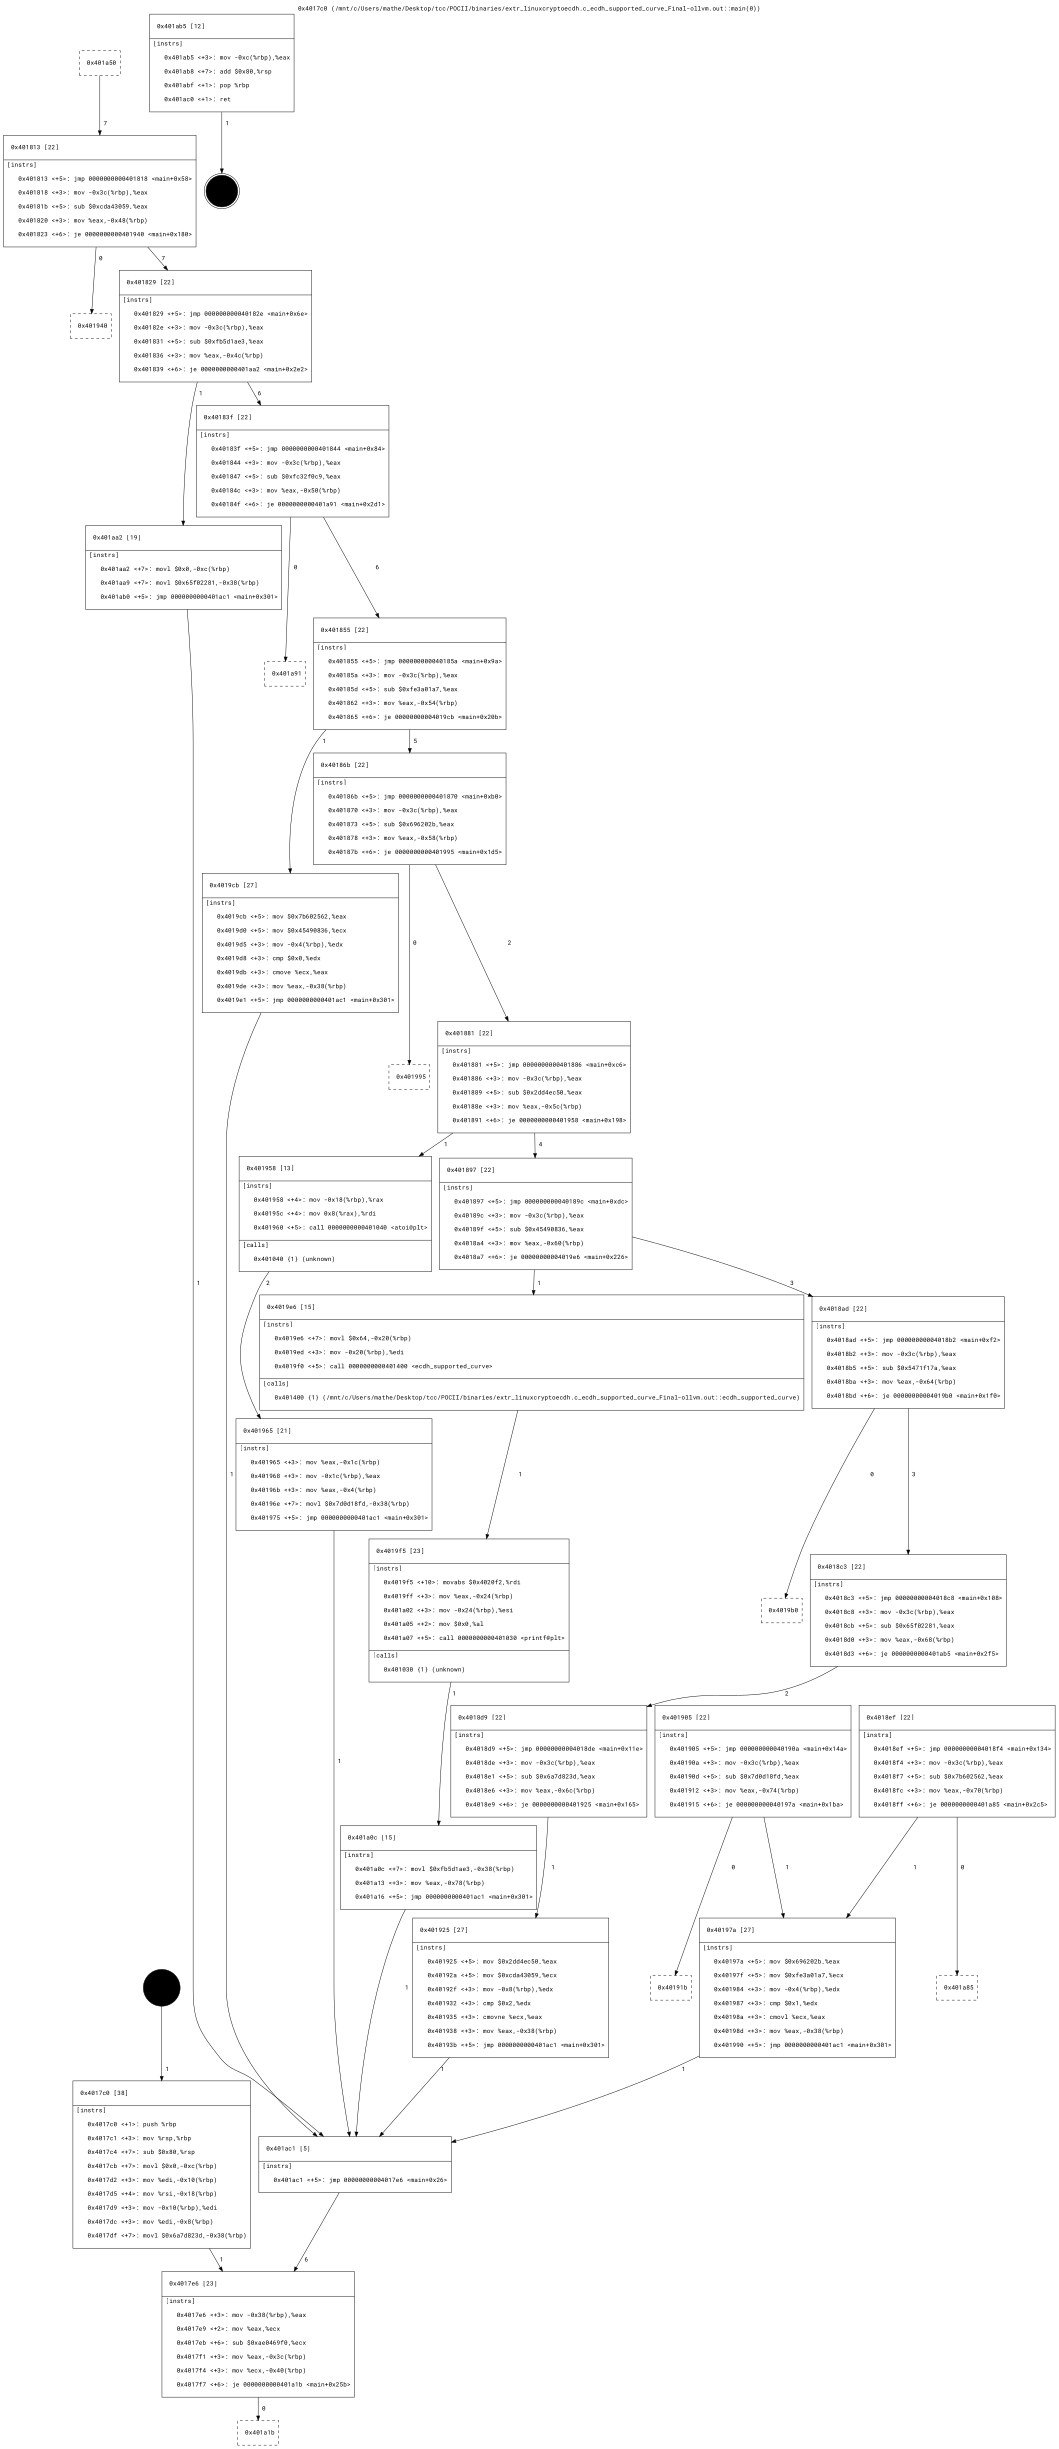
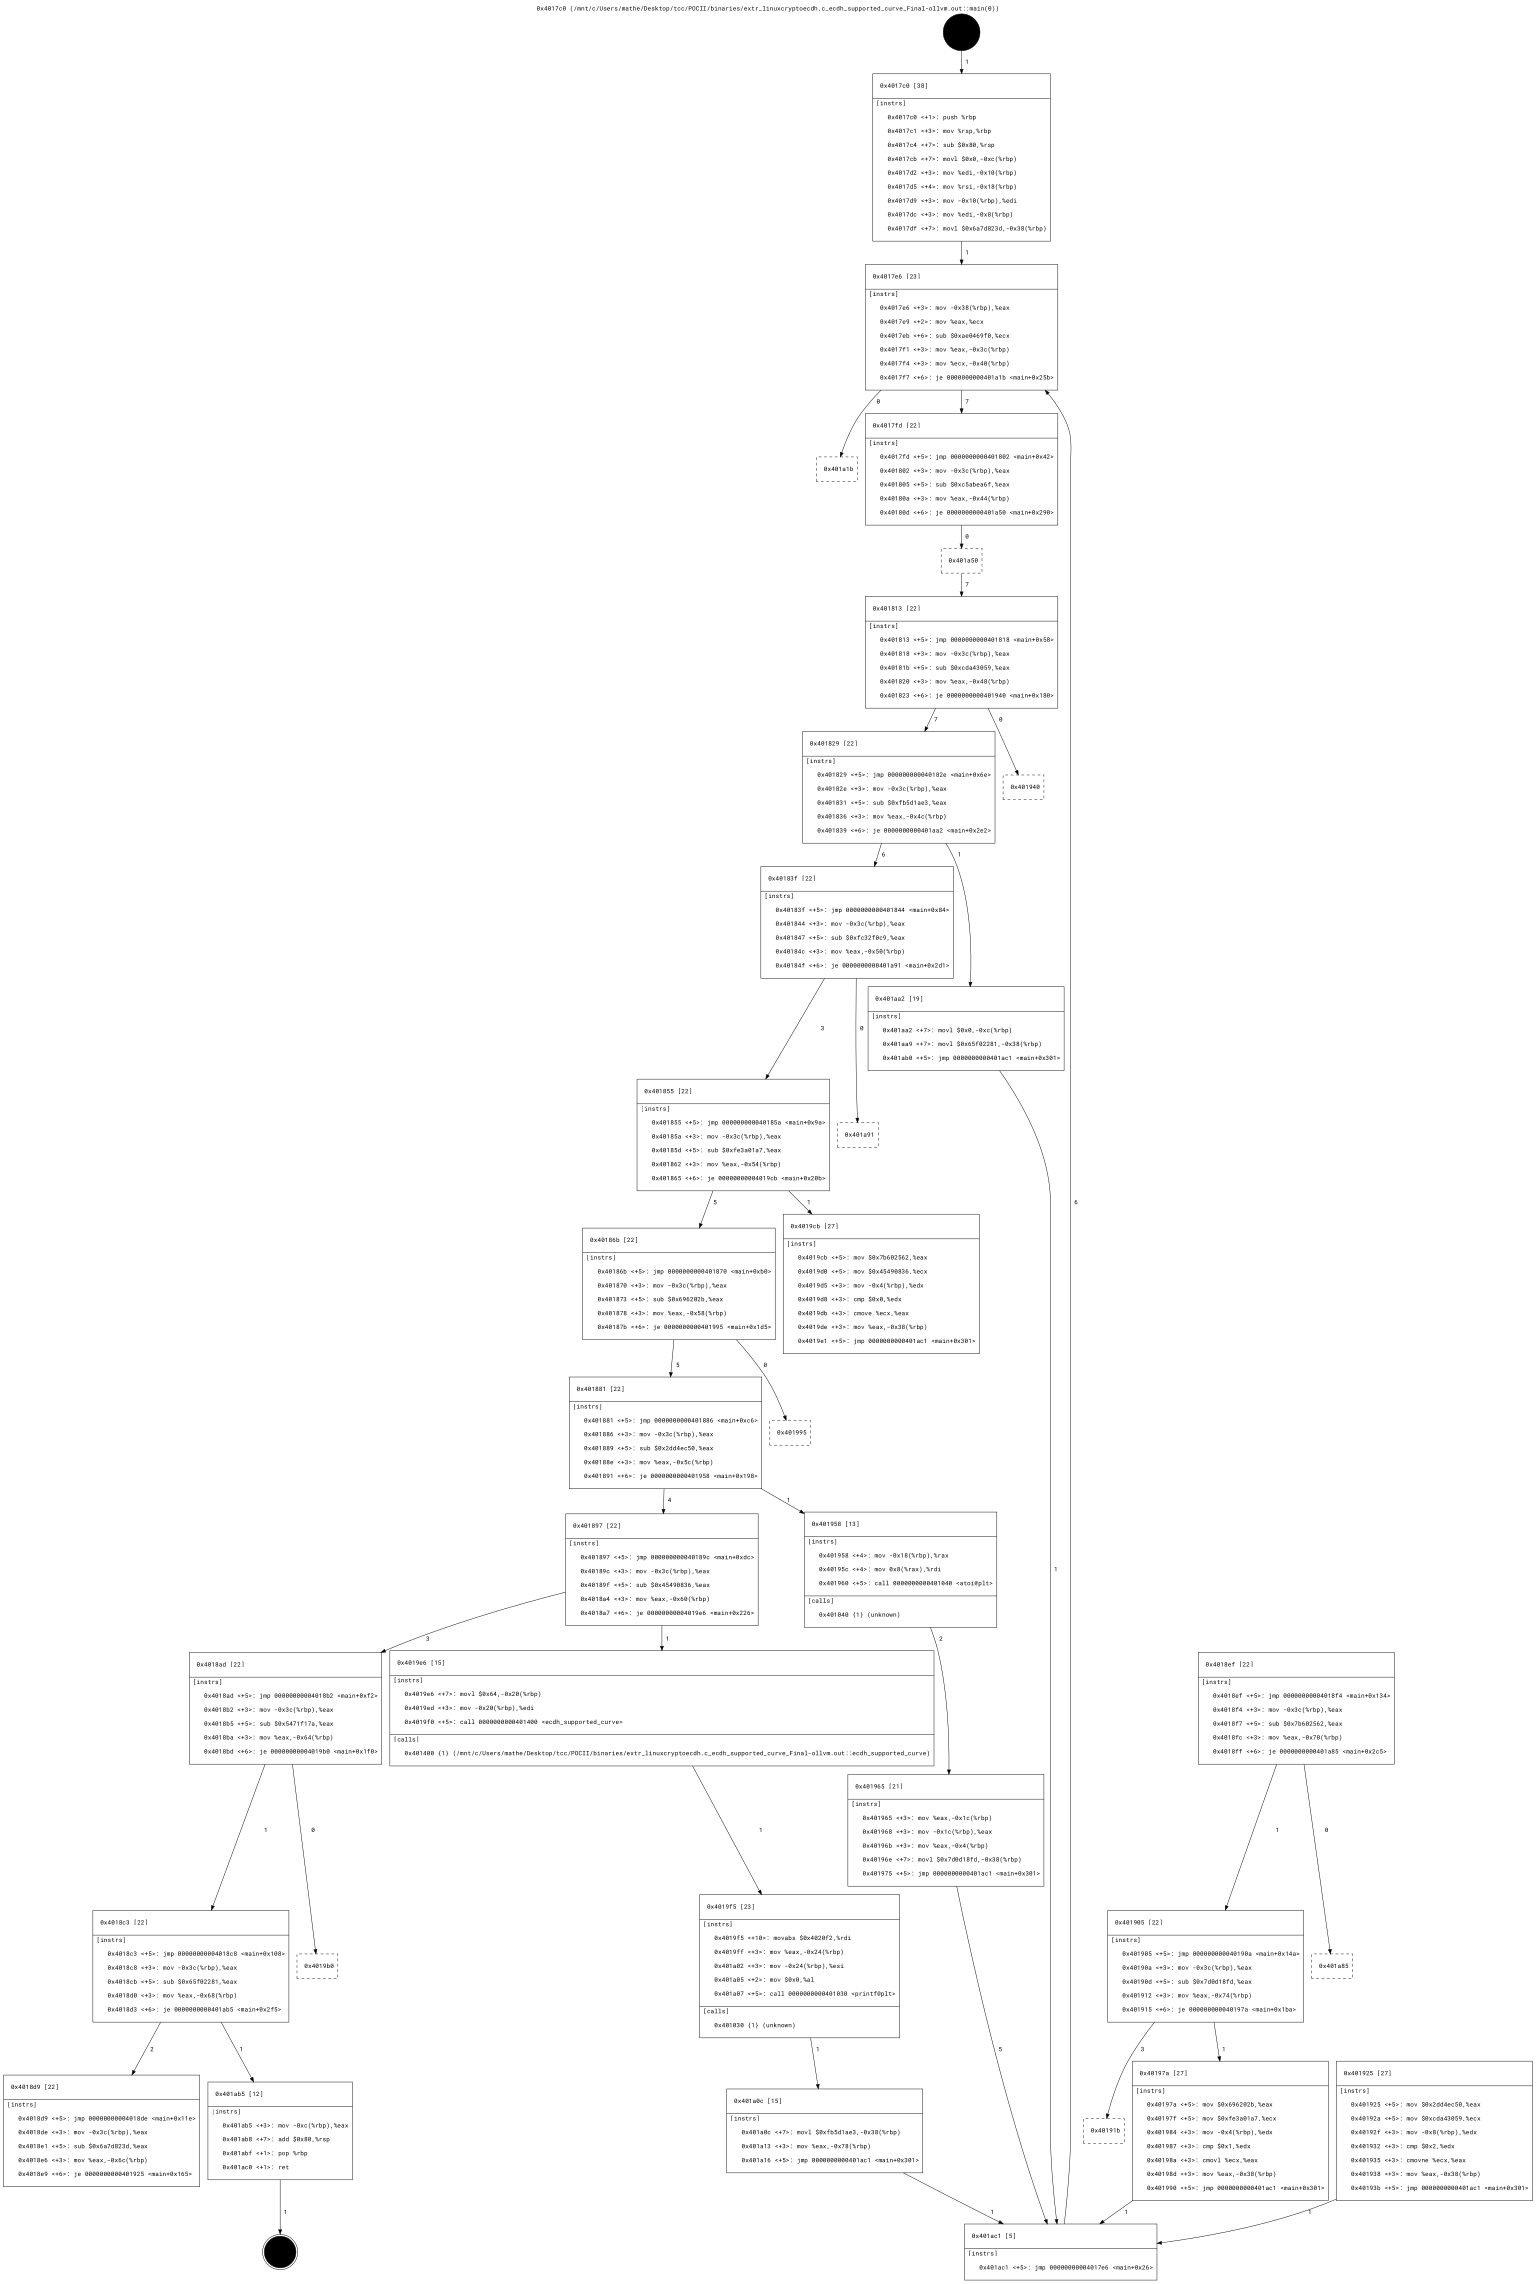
node "0x4017fd [22]": added
edge "0x40183f [22]" -> "0x401855 [22]": label " 6" -> " 3"
edge "0x40186b [22]" -> "0x401881 [22]": label " 2" -> " 5"
edge "0x4018ad [22]" -> "0x4018c3 [22]": label " 3" -> " 1"
edge "0x4019cb [27]" -> "0x401ac1 [5]": removed, label "1"
edge "0x401965 [21]" -> "0x401ac1 [5]": label " 1" -> " 5"
edge "0x4018d9 [22]" -> "0x401925 [27]": removed, label "1"
edge "0x4018ef [22]" -> "0x40197a [27]": now "0x4018ef [22]" -> "0x401905 [22]"
edge "0x401905 [22]" -> "0x40191b": label " 0" -> " 3"
edge "0x4018c3 [22]" -> "0x401ab5 [12]": added, label "1"
